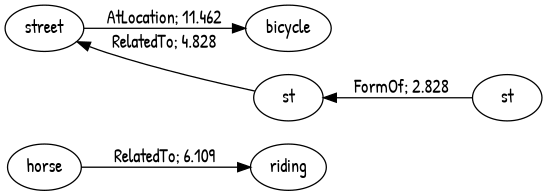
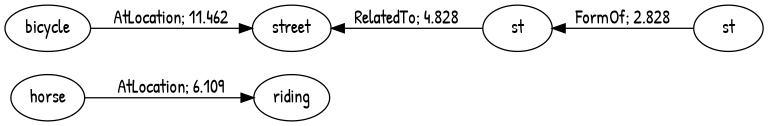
edge "street" -> "bicycle": reversed
edge "horse" -> "riding": label "RelatedTo; 6.109" -> "AtLocation; 6.109"
